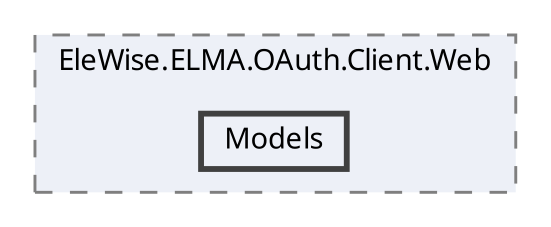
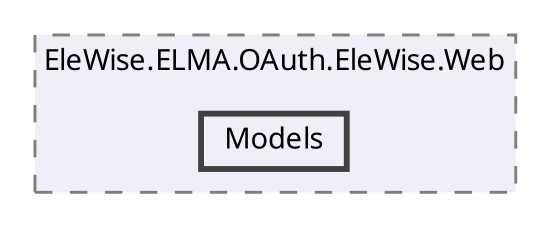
cluster "EleWise.ELMA.OAuth.Client.Web": label "EleWise.ELMA.OAuth.Client.Web" -> "EleWise.ELMA.OAuth.EleWise.Web"
